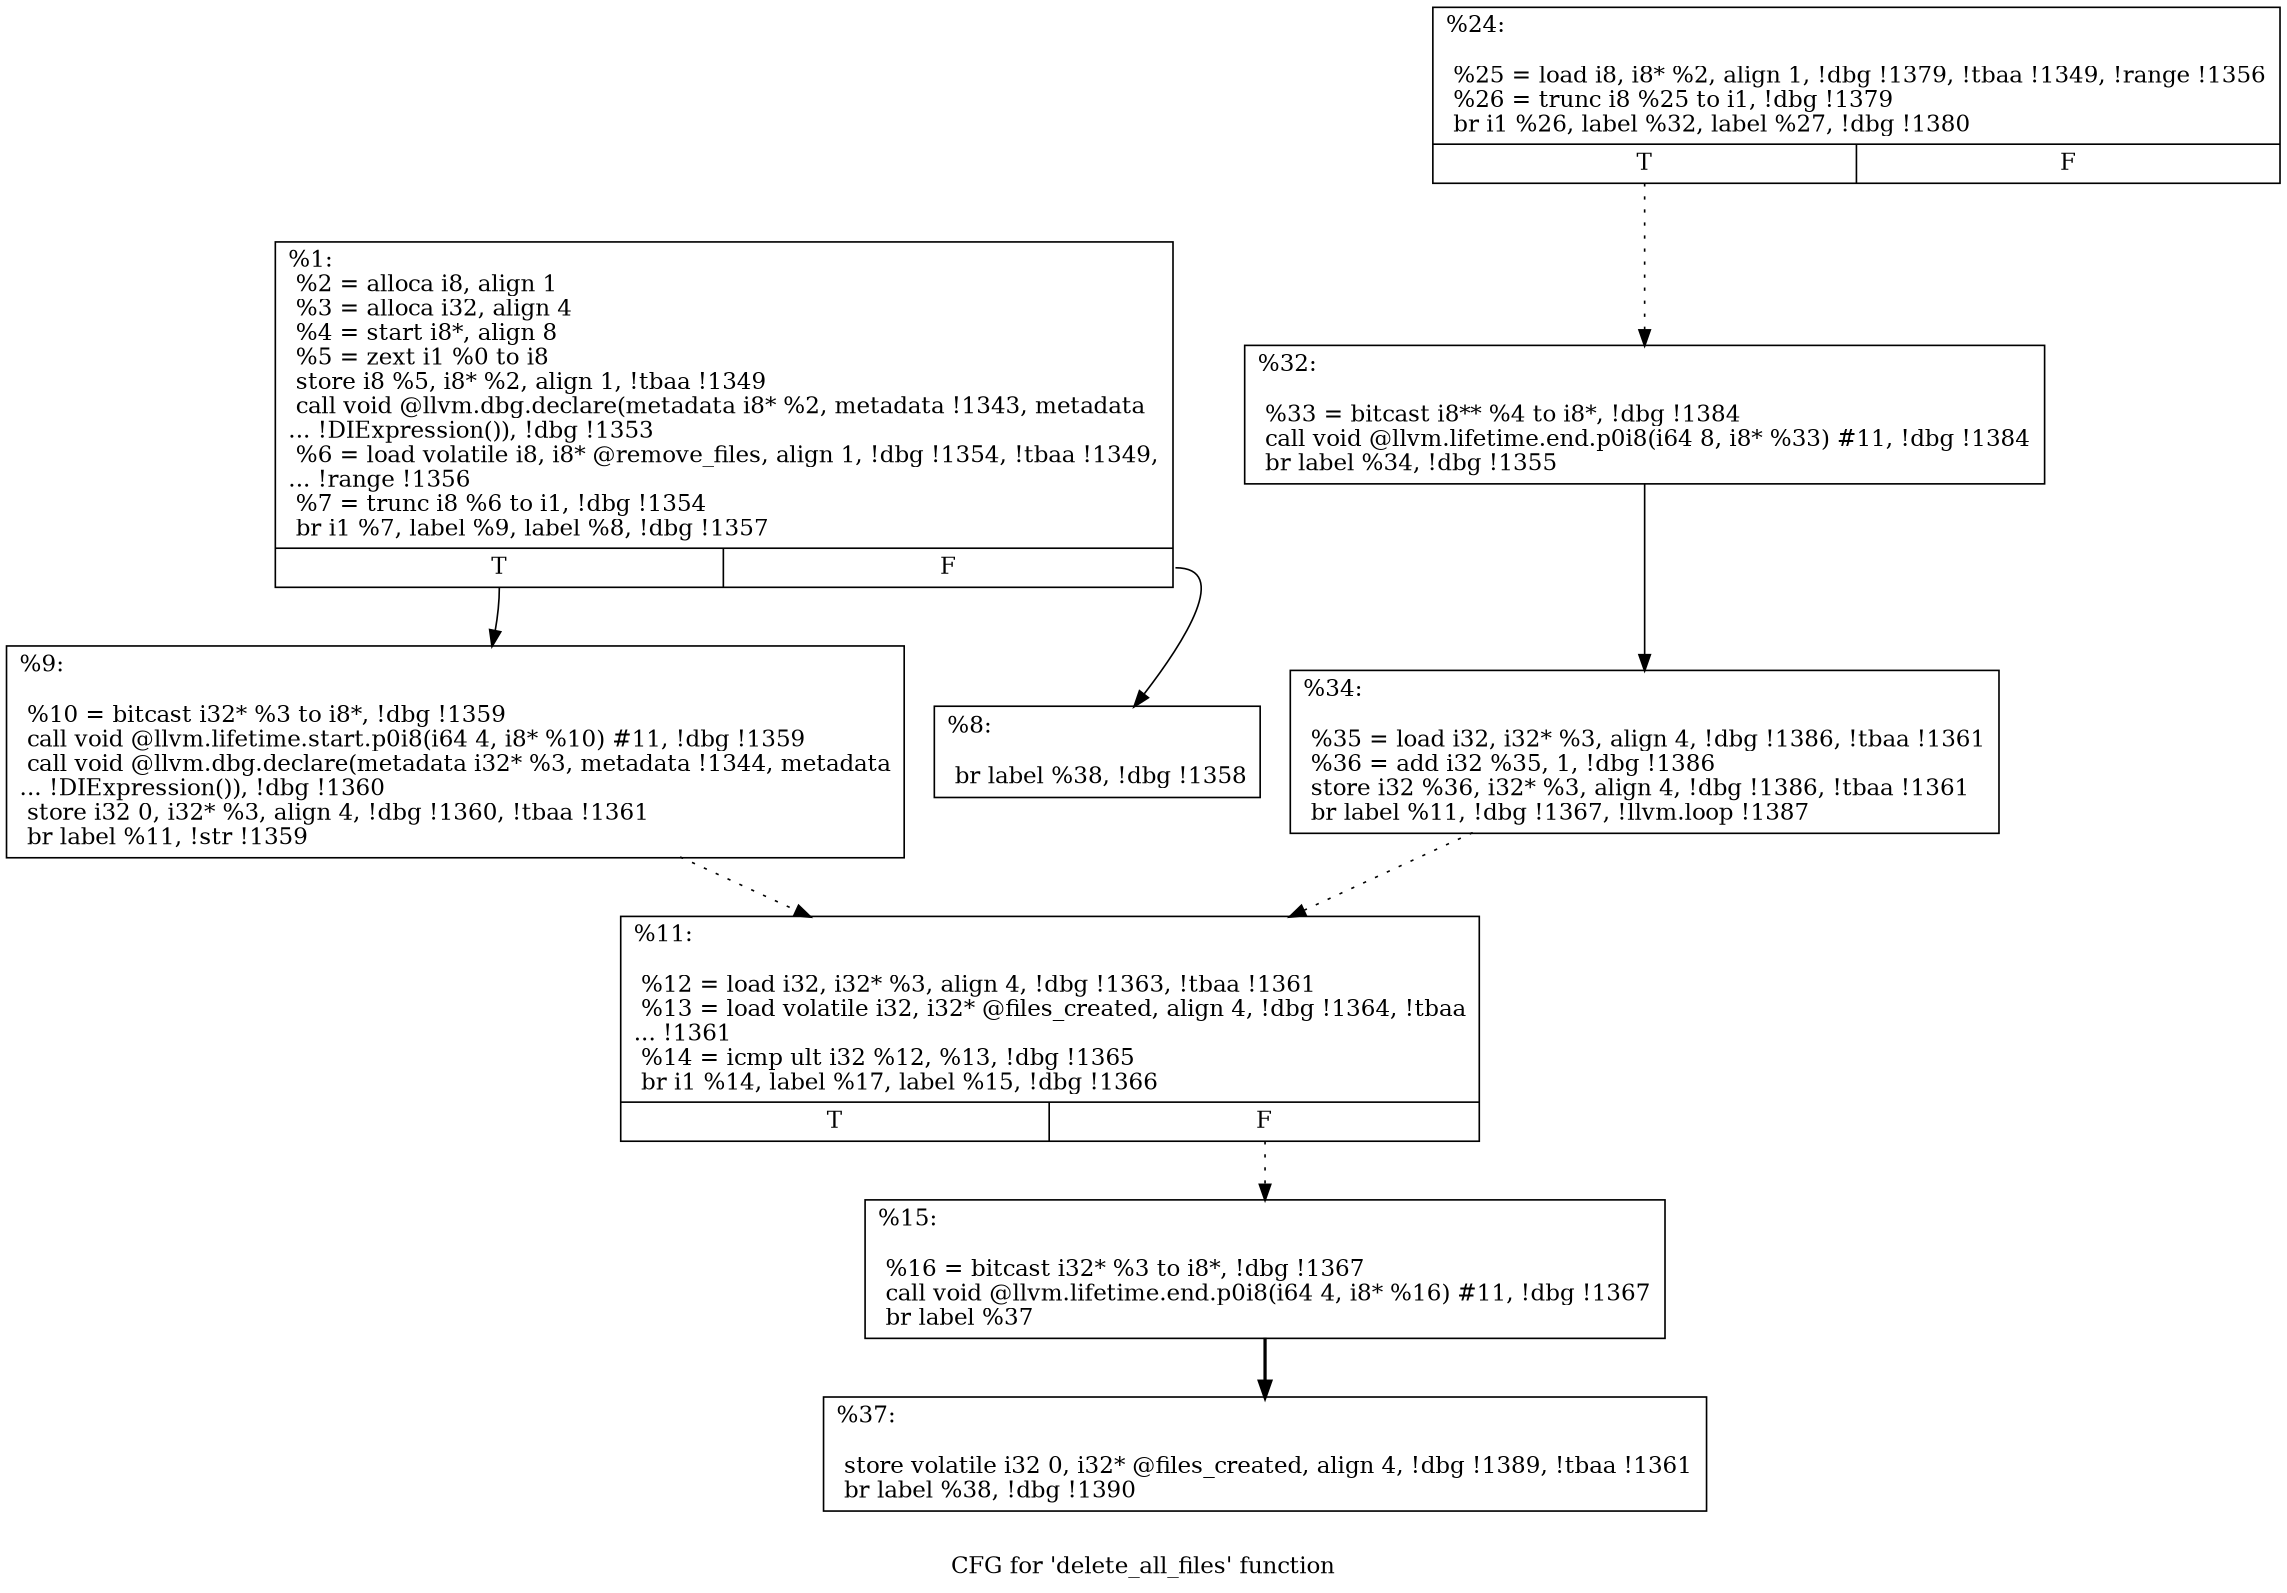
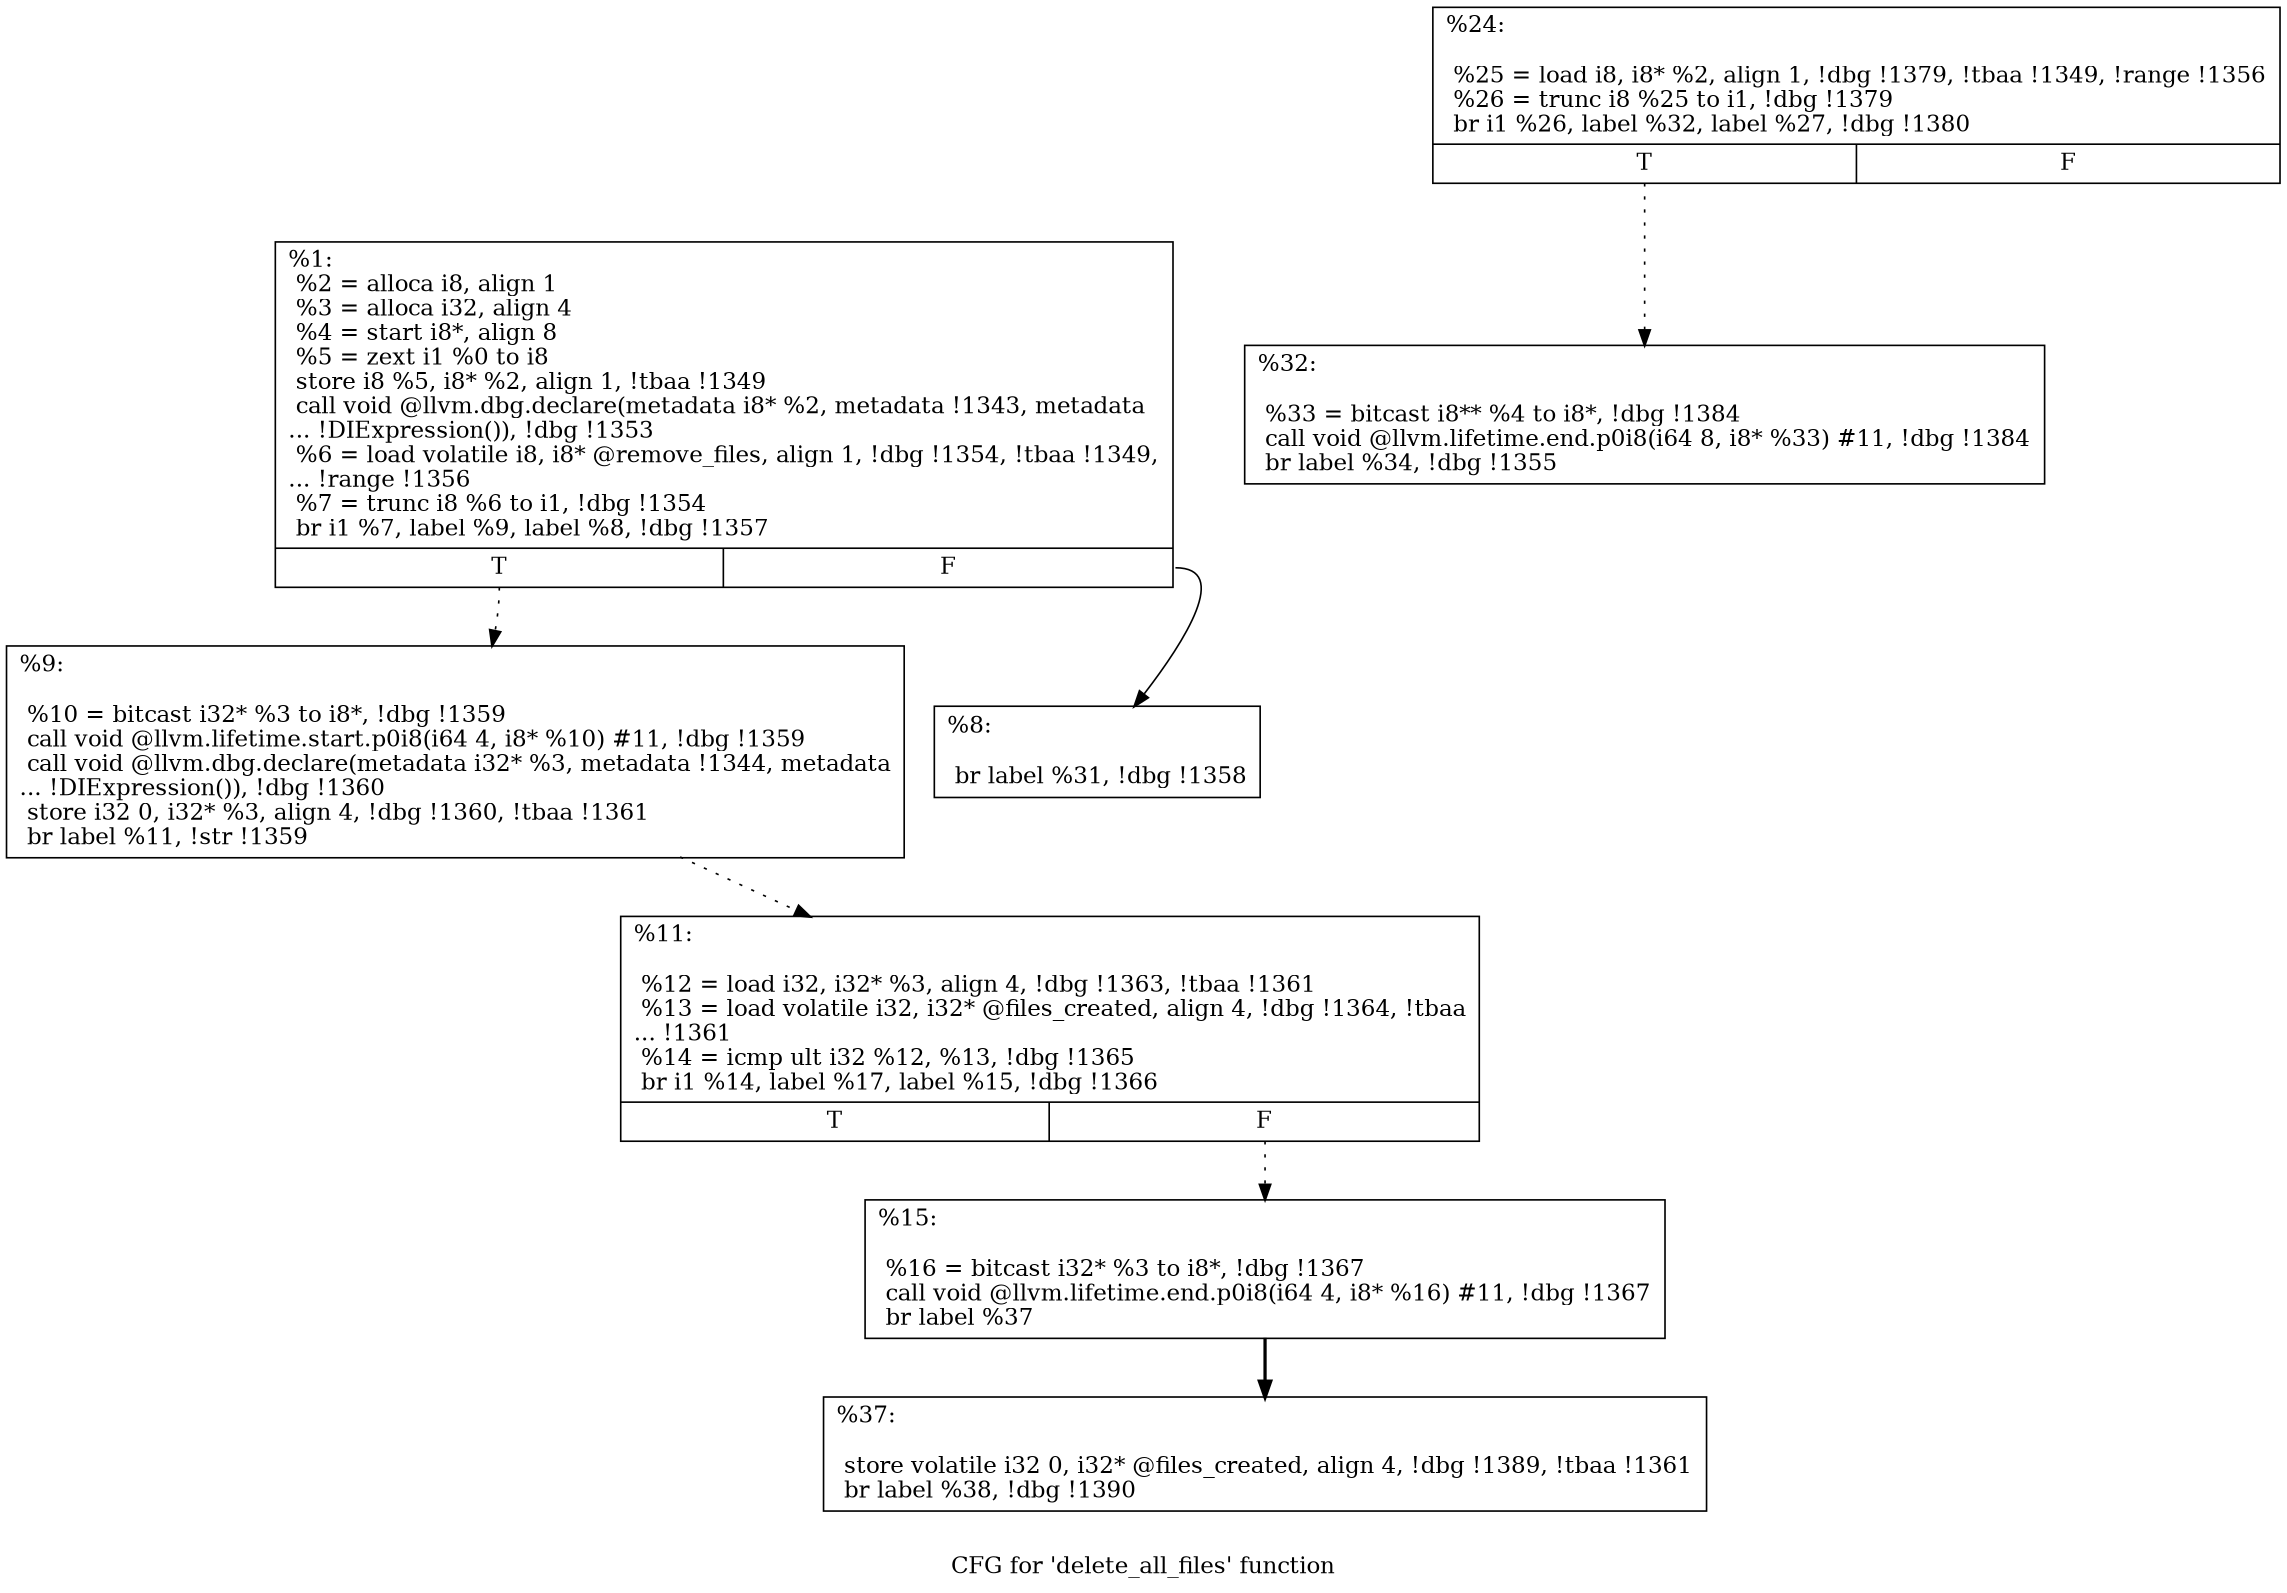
edge "%1:" -> "%9:": style solid -> dotted
node "%34:": removed
node "%8:": text "br label %38, !dbg !1358" -> "br label %31, !dbg !1358"
